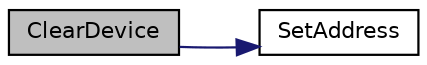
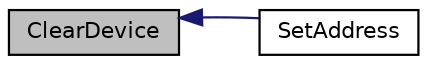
edge "ClearDevice" -> "SetAddress": reversed
